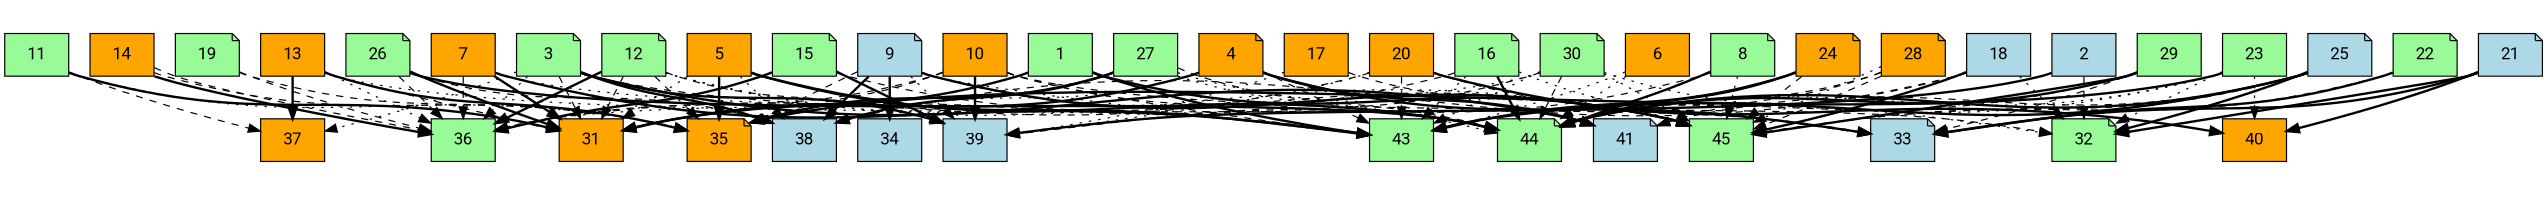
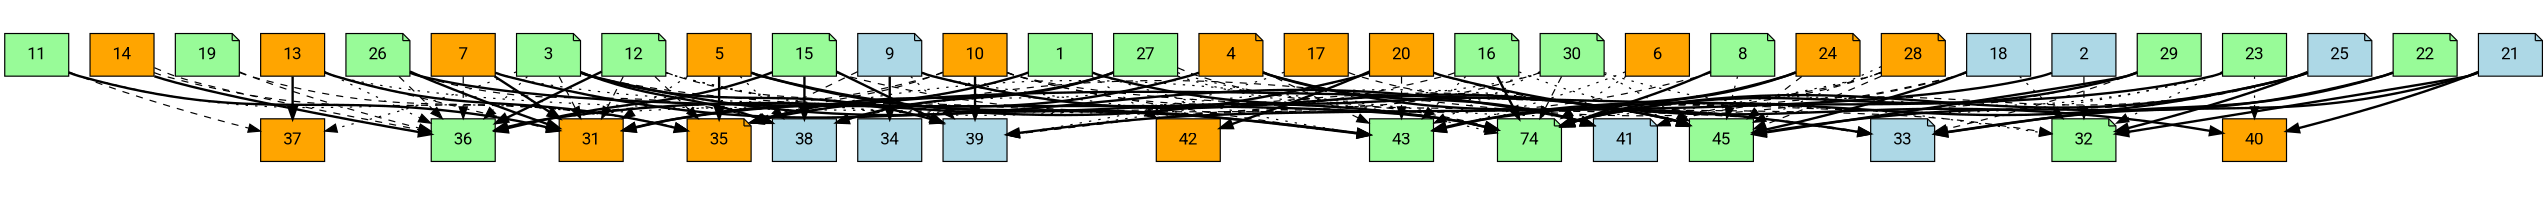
edge "9" -> "38": now "15" -> "38"
edge "28" -> "35": added
edge "1" -> "43": style bold -> dotted
edge "20" -> "36": style dashed -> bold
edge "22" -> "45": style dashed -> bold
node "42": added
node "44": label "44" -> "74"
